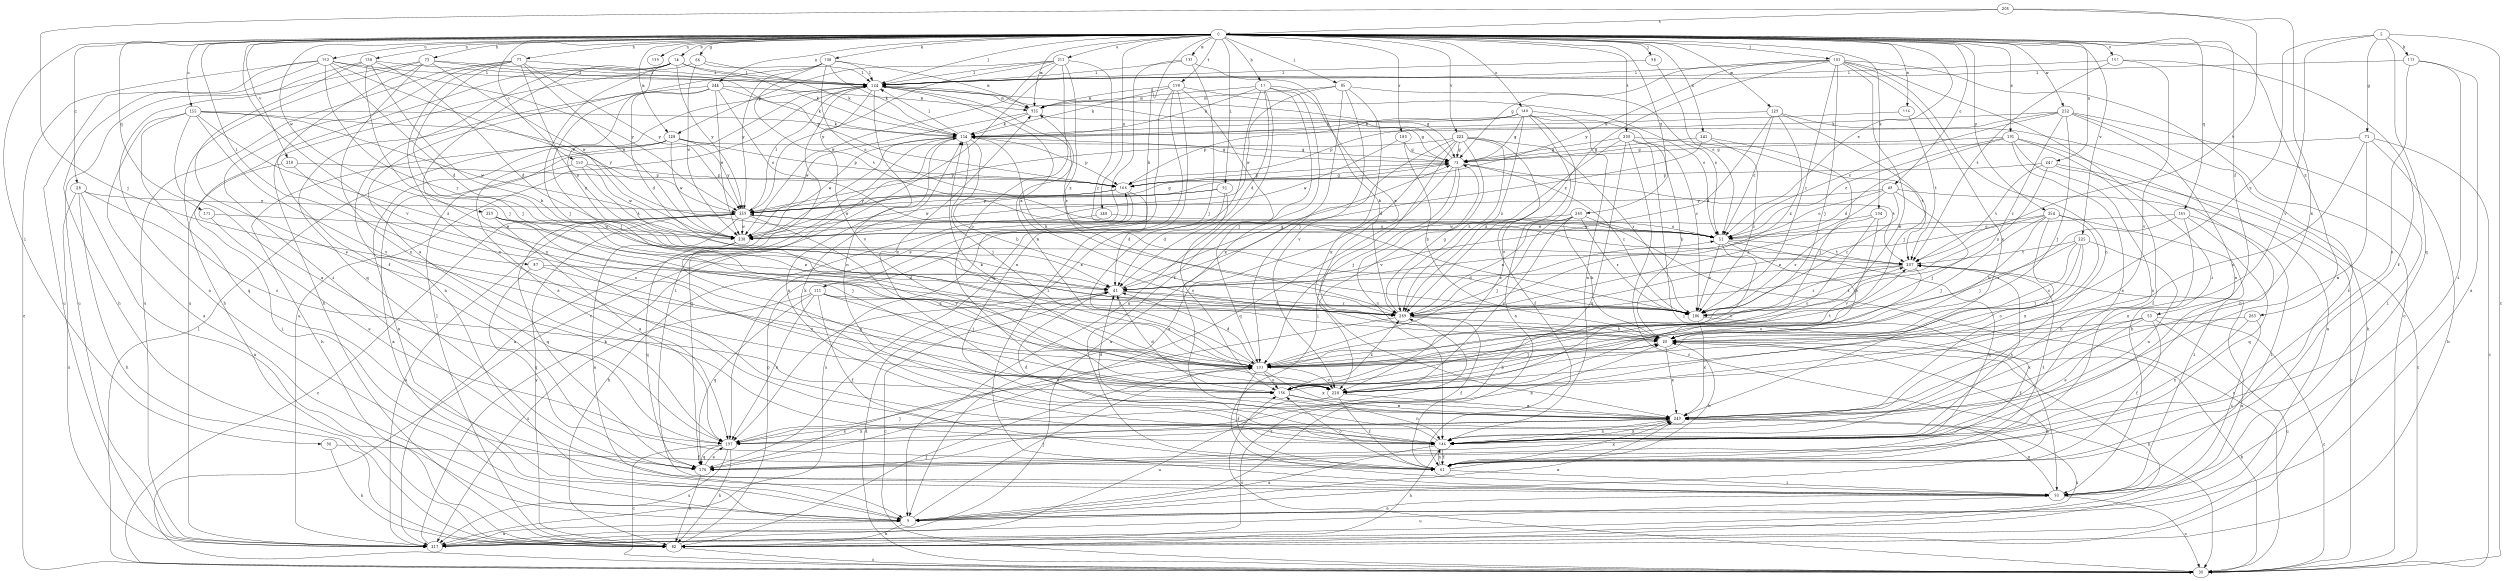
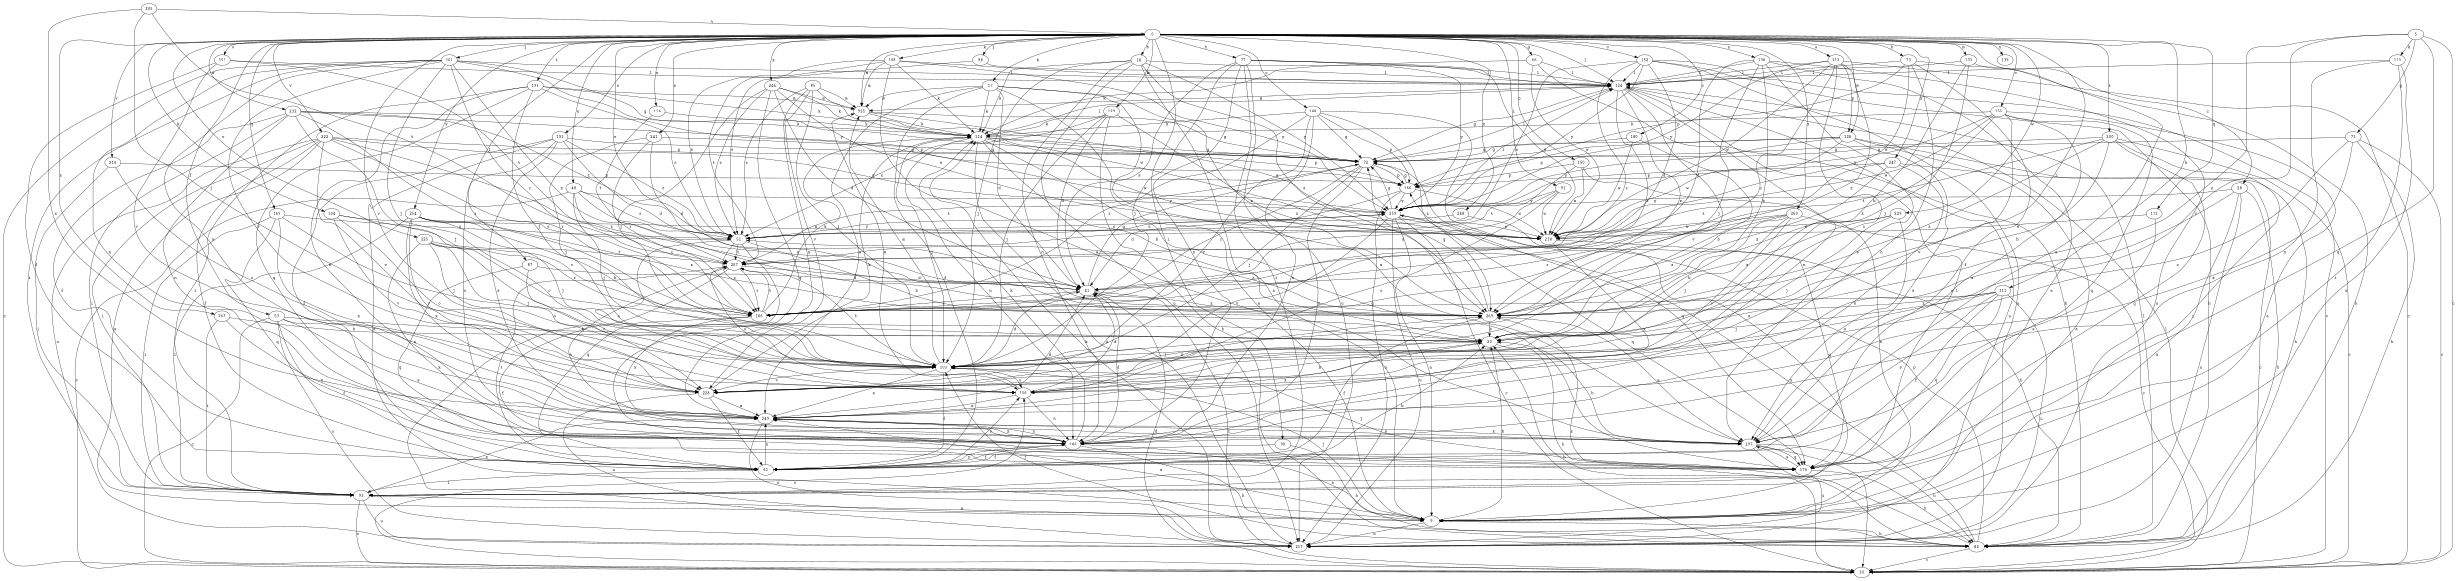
edge "0" -> "85": now "0" -> "269"
edge "73" -> "217": now "138" -> "217"
